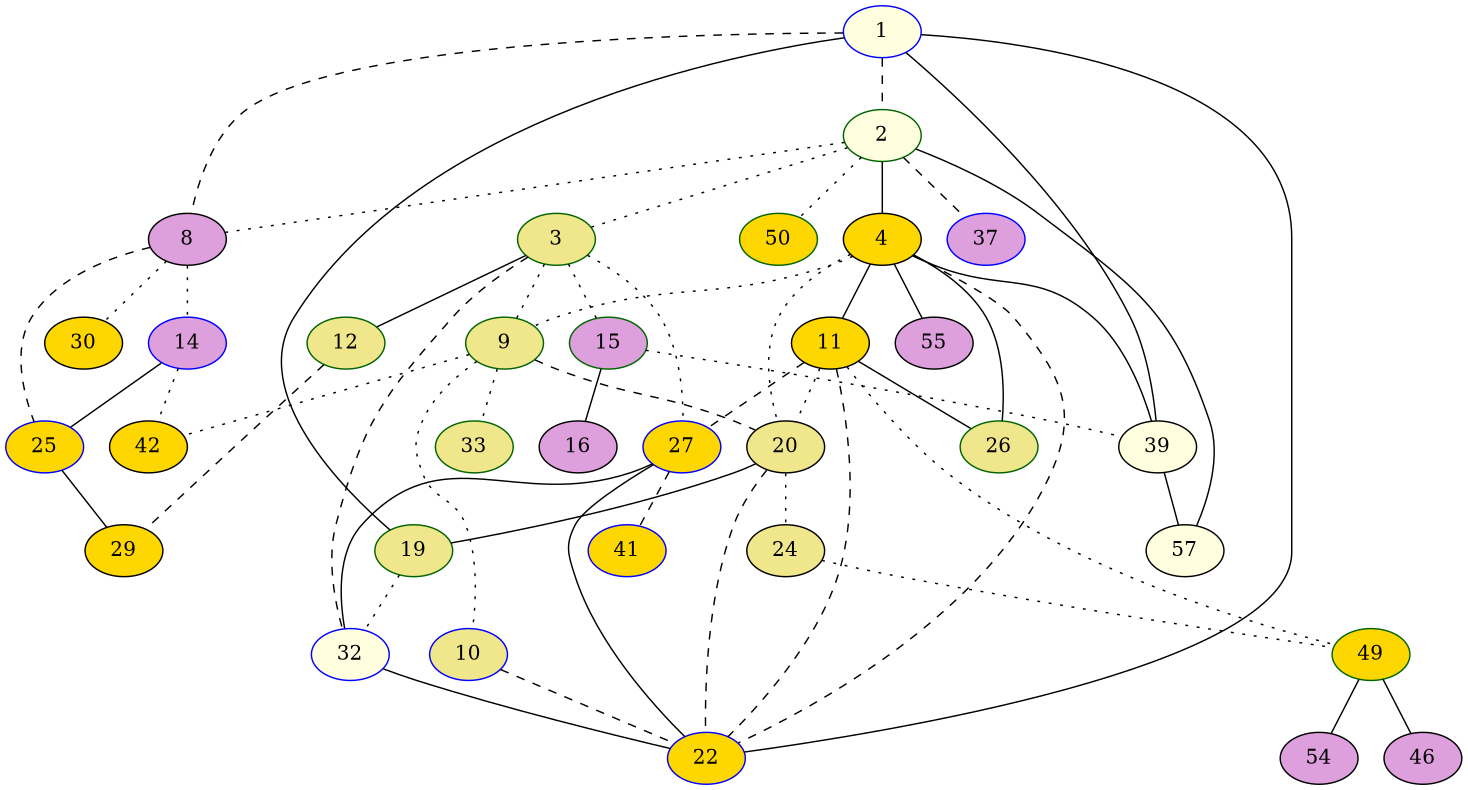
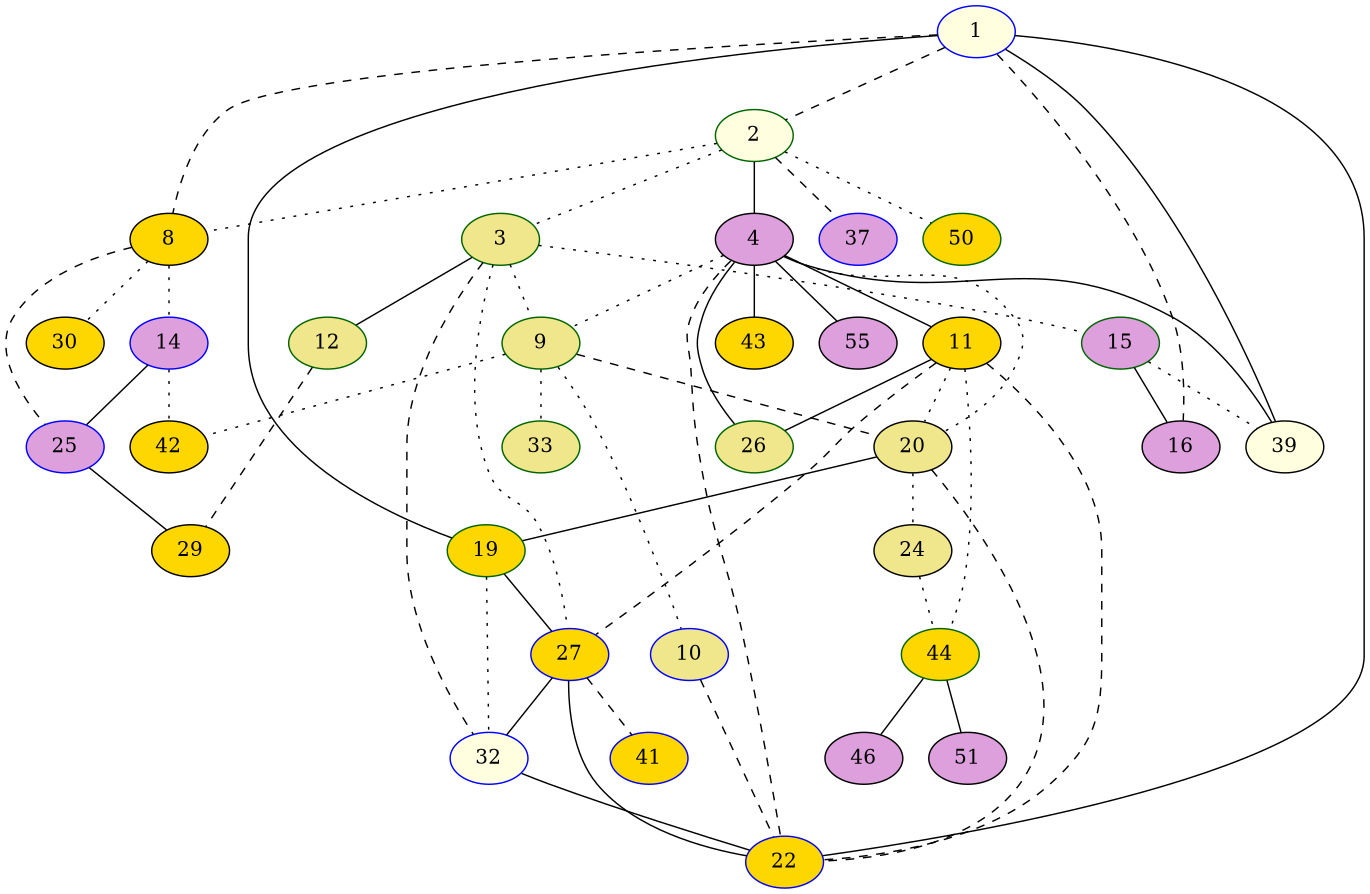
edge "1" -- "16": added
node "8": fillcolor plum -> gold
node "4": fillcolor gold -> plum
node "43": added
node "25": fillcolor gold -> plum
node "19": fillcolor khaki -> gold
node "57": removed
edge "19" -- "27": added
node "49": label "49" -> "44"
node "54": label "54" -> "51"
